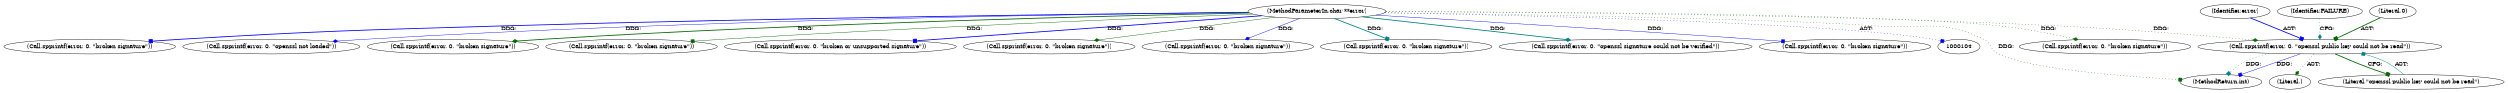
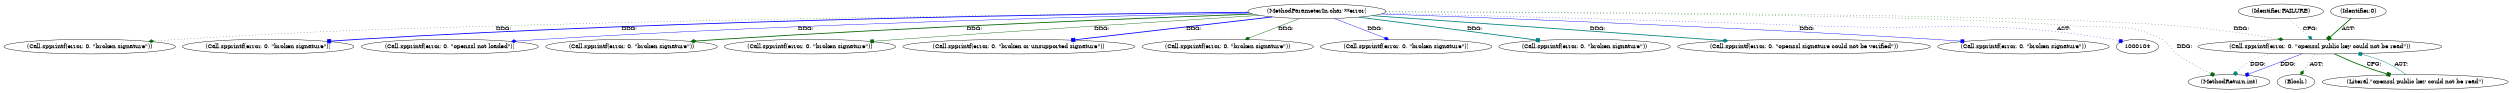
node "(Identifier,error)": removed
node "(Literal,0)": label "(Literal,0)" -> "(Identifier,0)"
node "(Literal,)": label "(Literal,)" -> "(Block,)"
